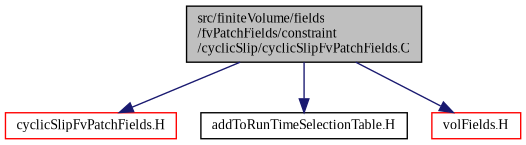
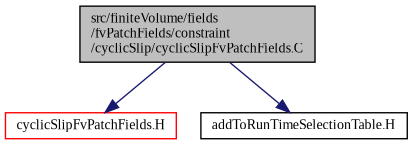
node "volFields.H": removed
